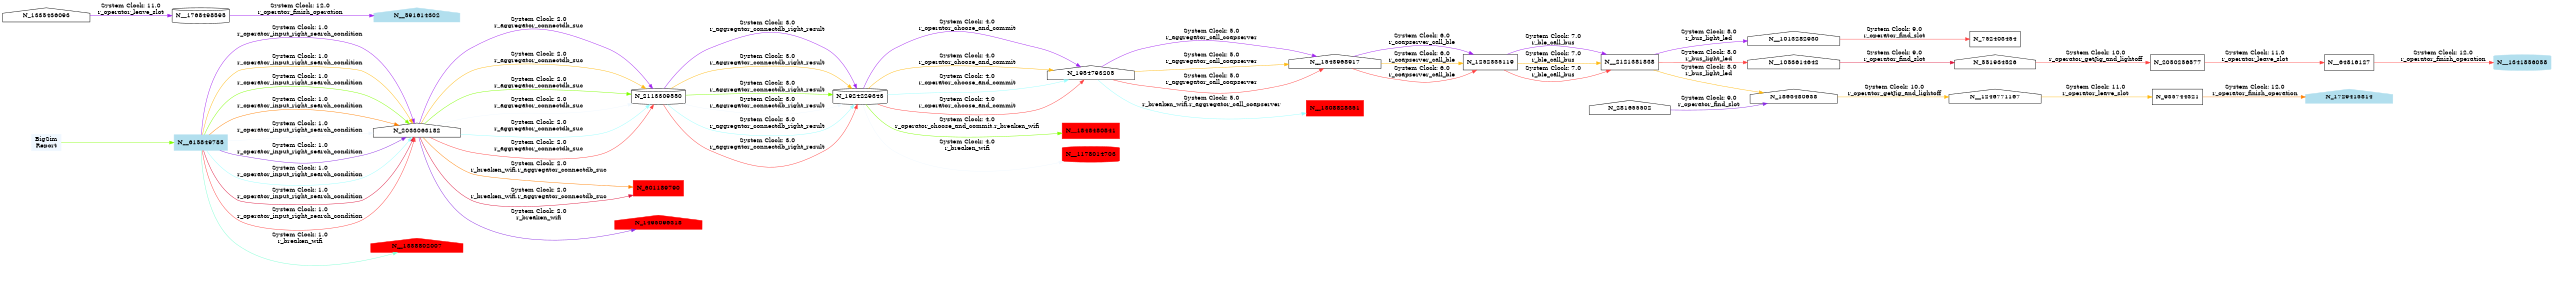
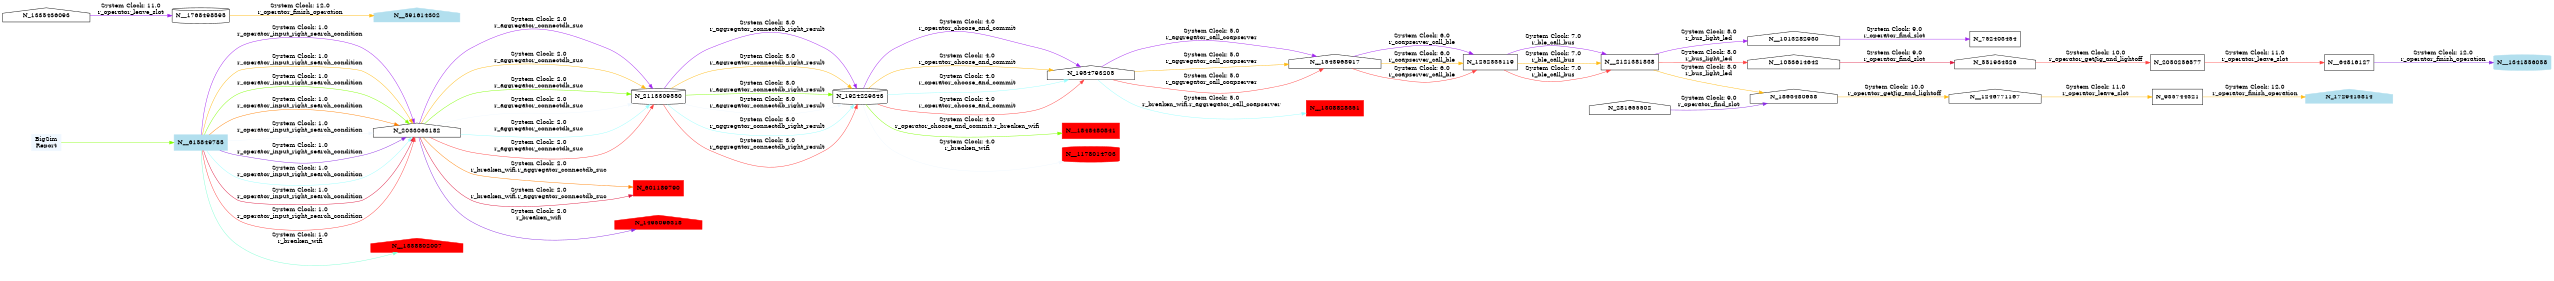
edge "N__1768498595" -> "N__591614302": color purple -> darkgoldenrod1
edge "N__1013282930" -> "N_752403454": color brown1 -> purple
edge "N__64816127" -> "N__1341856058": color brown1 -> blueviolet
edge "N_935744321" -> "N_1729415814": color darkorange1 -> darkgoldenrod1
